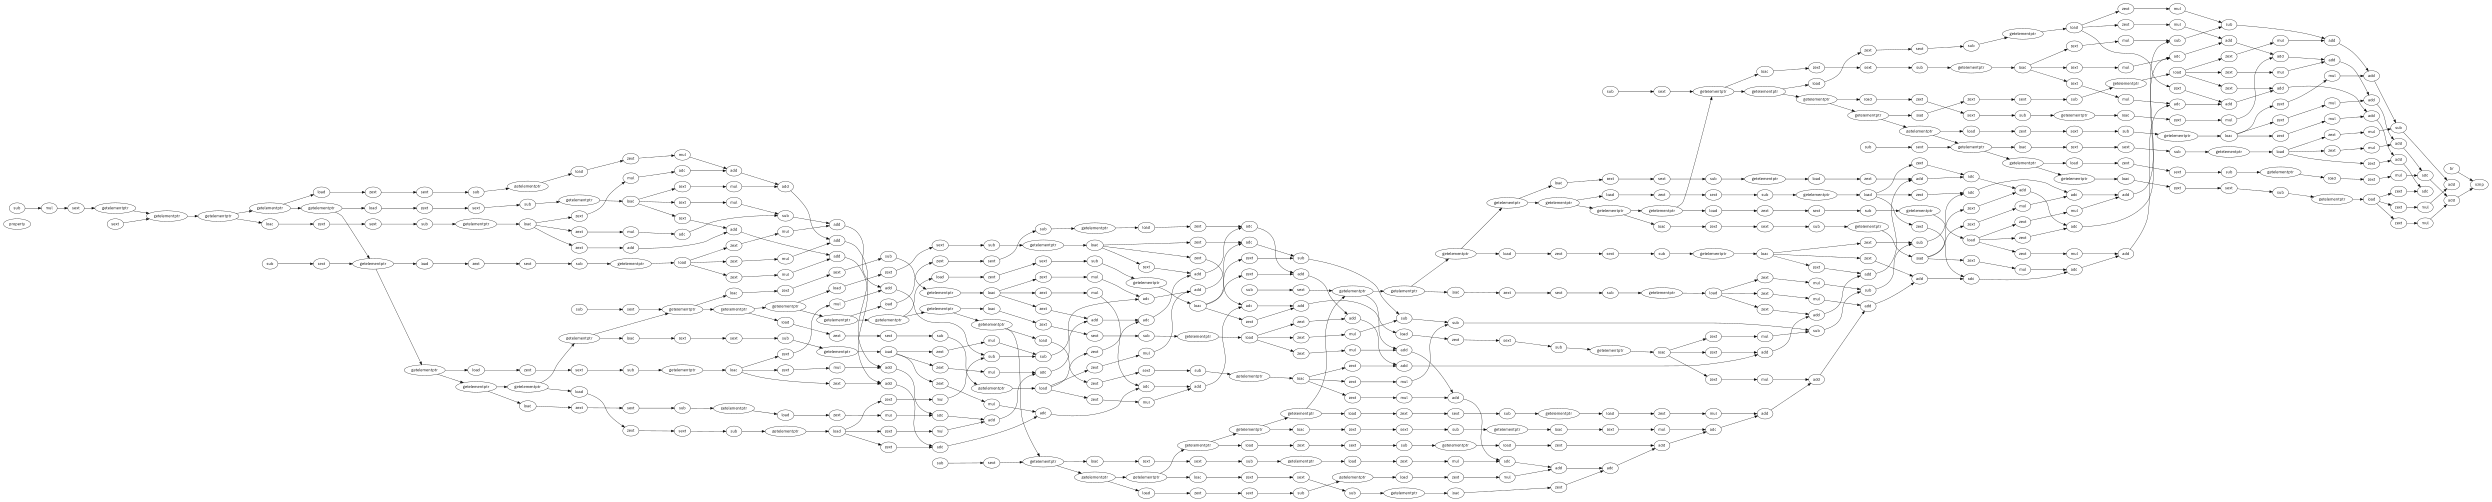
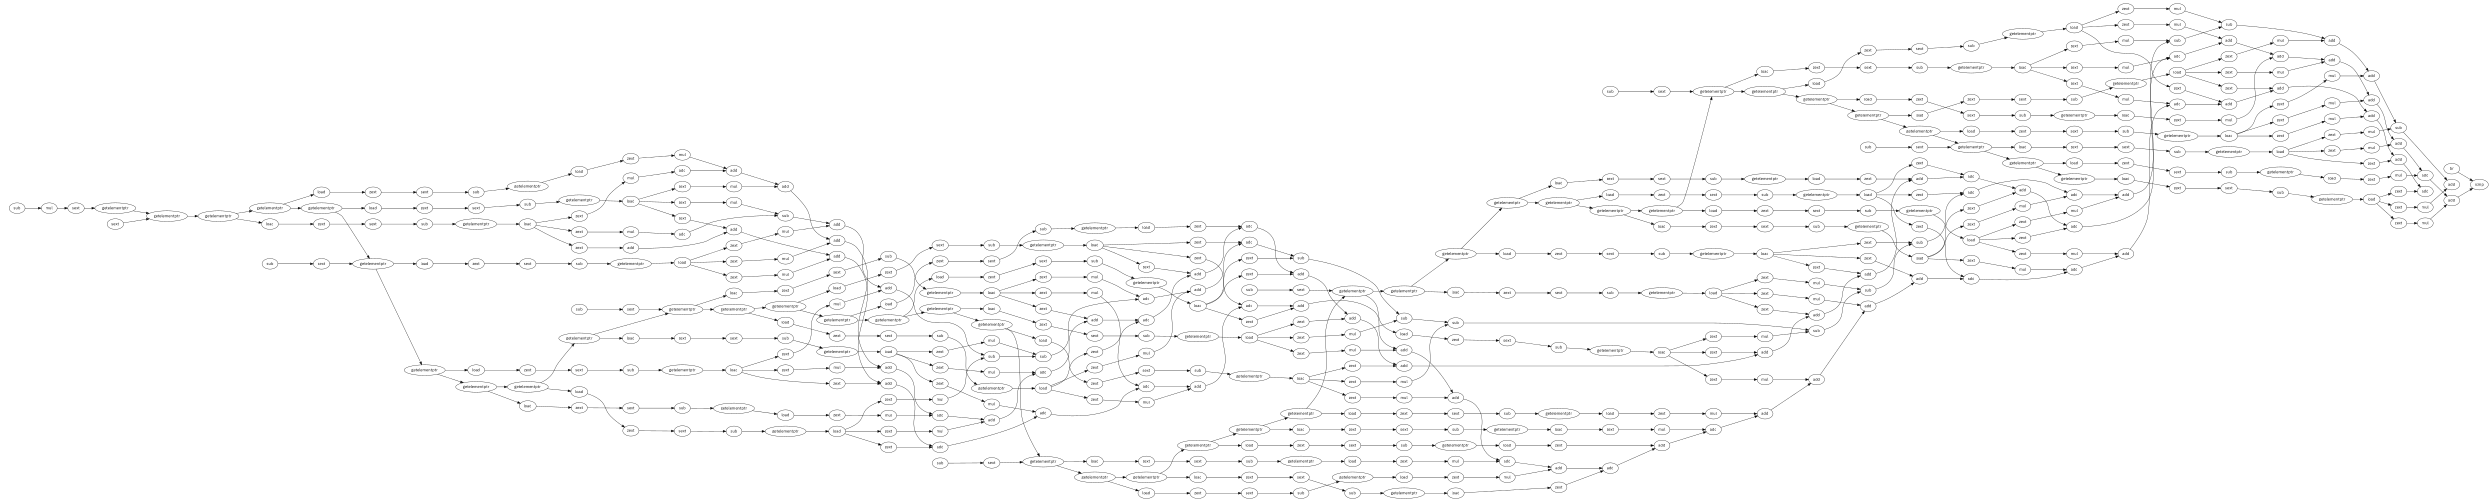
node "property": removed
